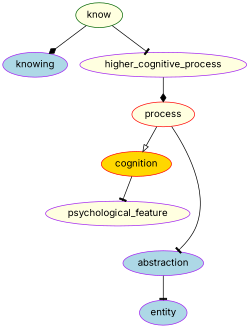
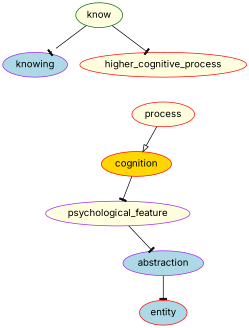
edge "know" -> "knowing": arrowhead diamond -> tee
node "higher_cognitive_process": color purple -> red
edge "higher_cognitive_process" -> "process": removed
edge "process" -> "abstraction": now "psychological_feature" -> "abstraction"
node "entity": color purple -> red
